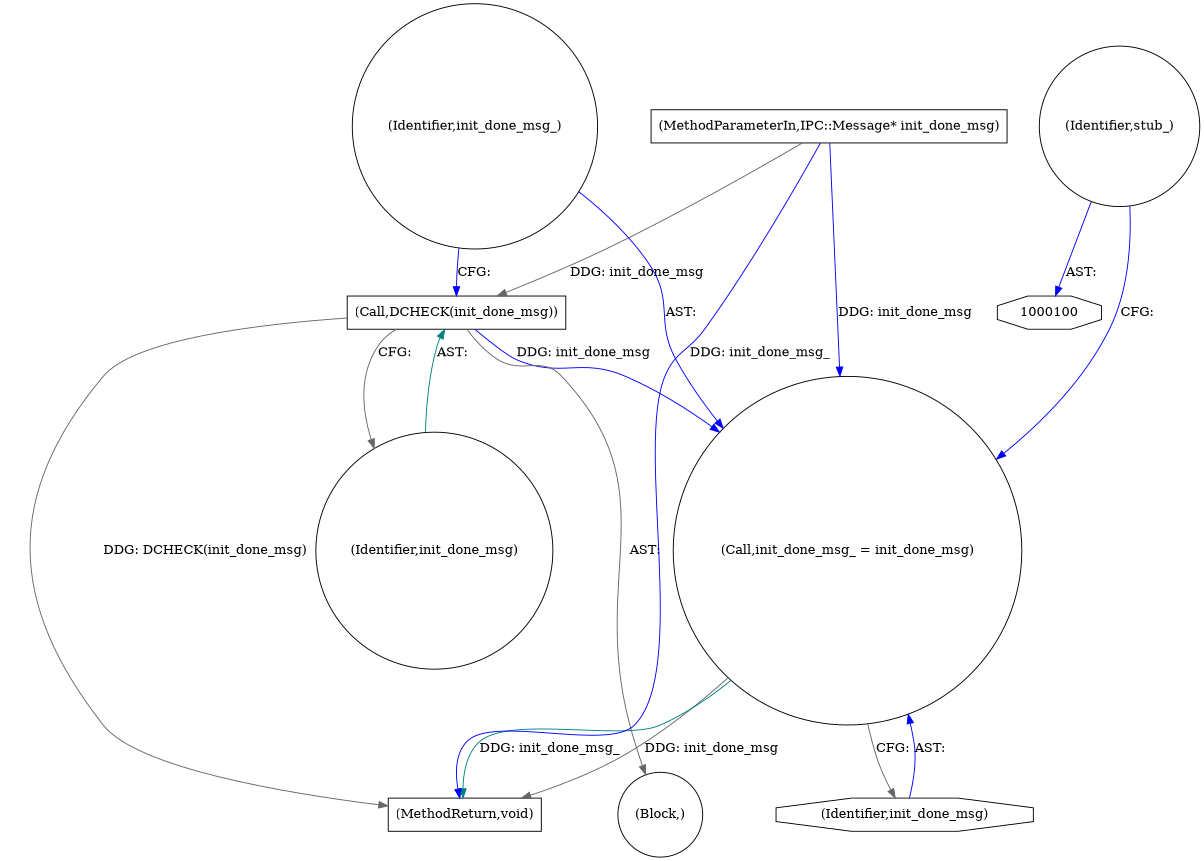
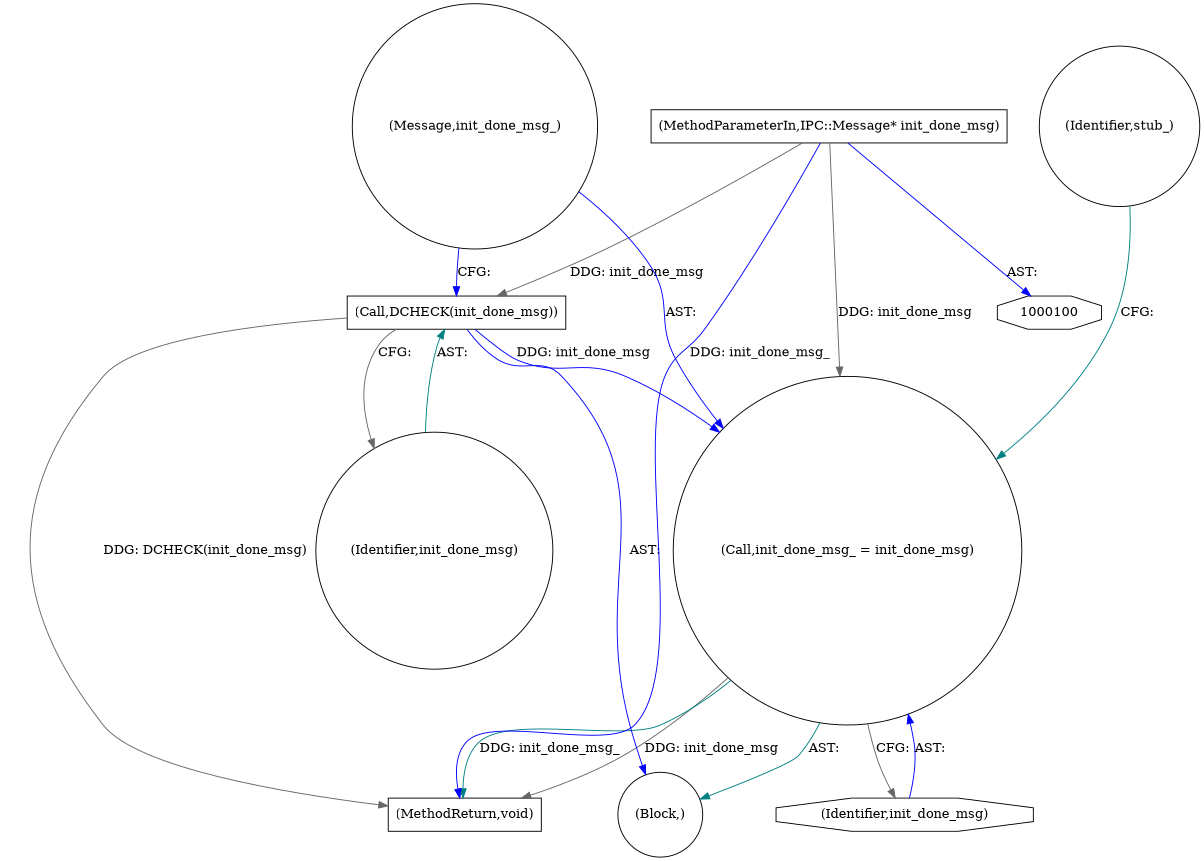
node "(Identifier,init_done_msg_)": label "(Identifier,init_done_msg_)" -> "(Message,init_done_msg_)"
edge "(Identifier,stub_)" -> "1000100": now "(MethodParameterIn,IPC::Message* init_done_msg)" -> "1000100"
edge "(MethodParameterIn,IPC::Message* init_done_msg)" -> "(Call,init_done_msg_ = init_done_msg)": color blue -> gray40
edge "(Identifier,stub_)" -> "(Call,init_done_msg_ = init_done_msg)": color blue -> teal
edge "(Call,DCHECK(init_done_msg))" -> "(Block,)": color gray40 -> blue
edge "(Call,init_done_msg_ = init_done_msg)" -> "(Block,)": added, label "AST:"
